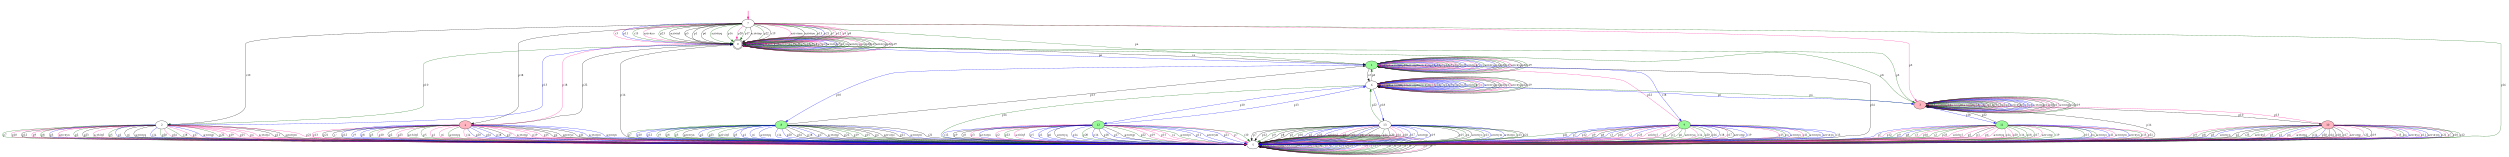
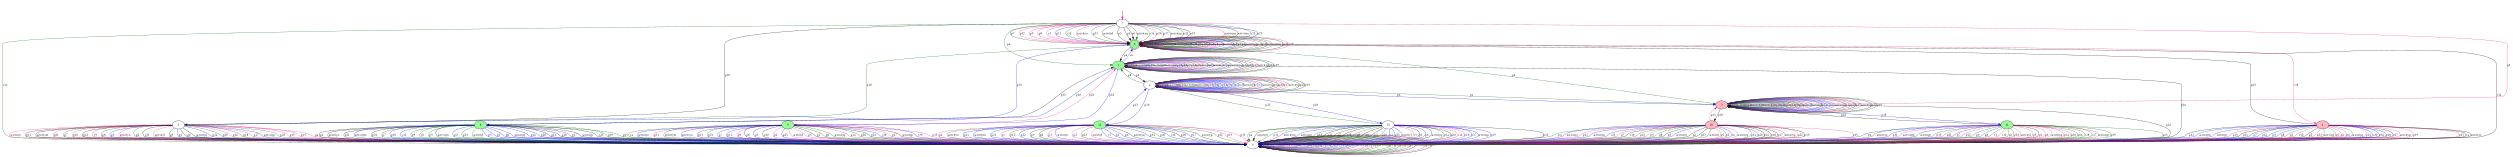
edge "7" -> "4": removed, label "p18"
node "0": fillcolor white -> palegreen
edge "3" -> "0": removed, label "p8"
edge "6" -> "5": removed, label "p16"
